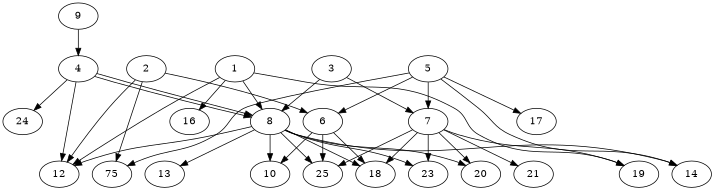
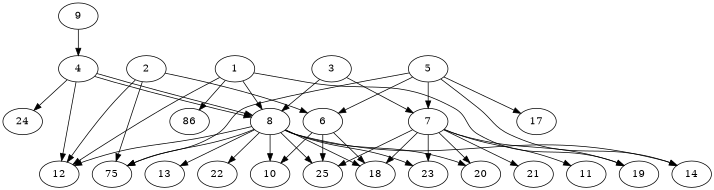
node "16": label "16" -> "86"
edge "8" -> "75": added
node "22": added
node "11": added
